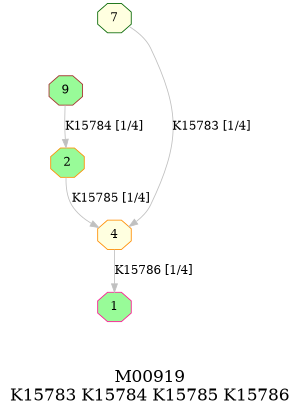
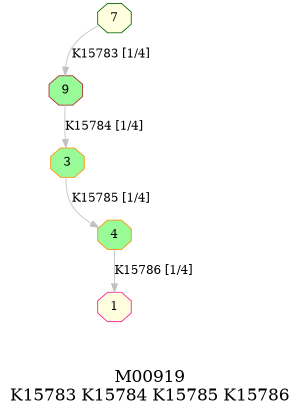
edge "7" -> "4": now "7" -> "9"
node "2": label "2" -> "3"
node "4": fillcolor lightyellow -> palegreen
node "1": fillcolor palegreen -> lightyellow
